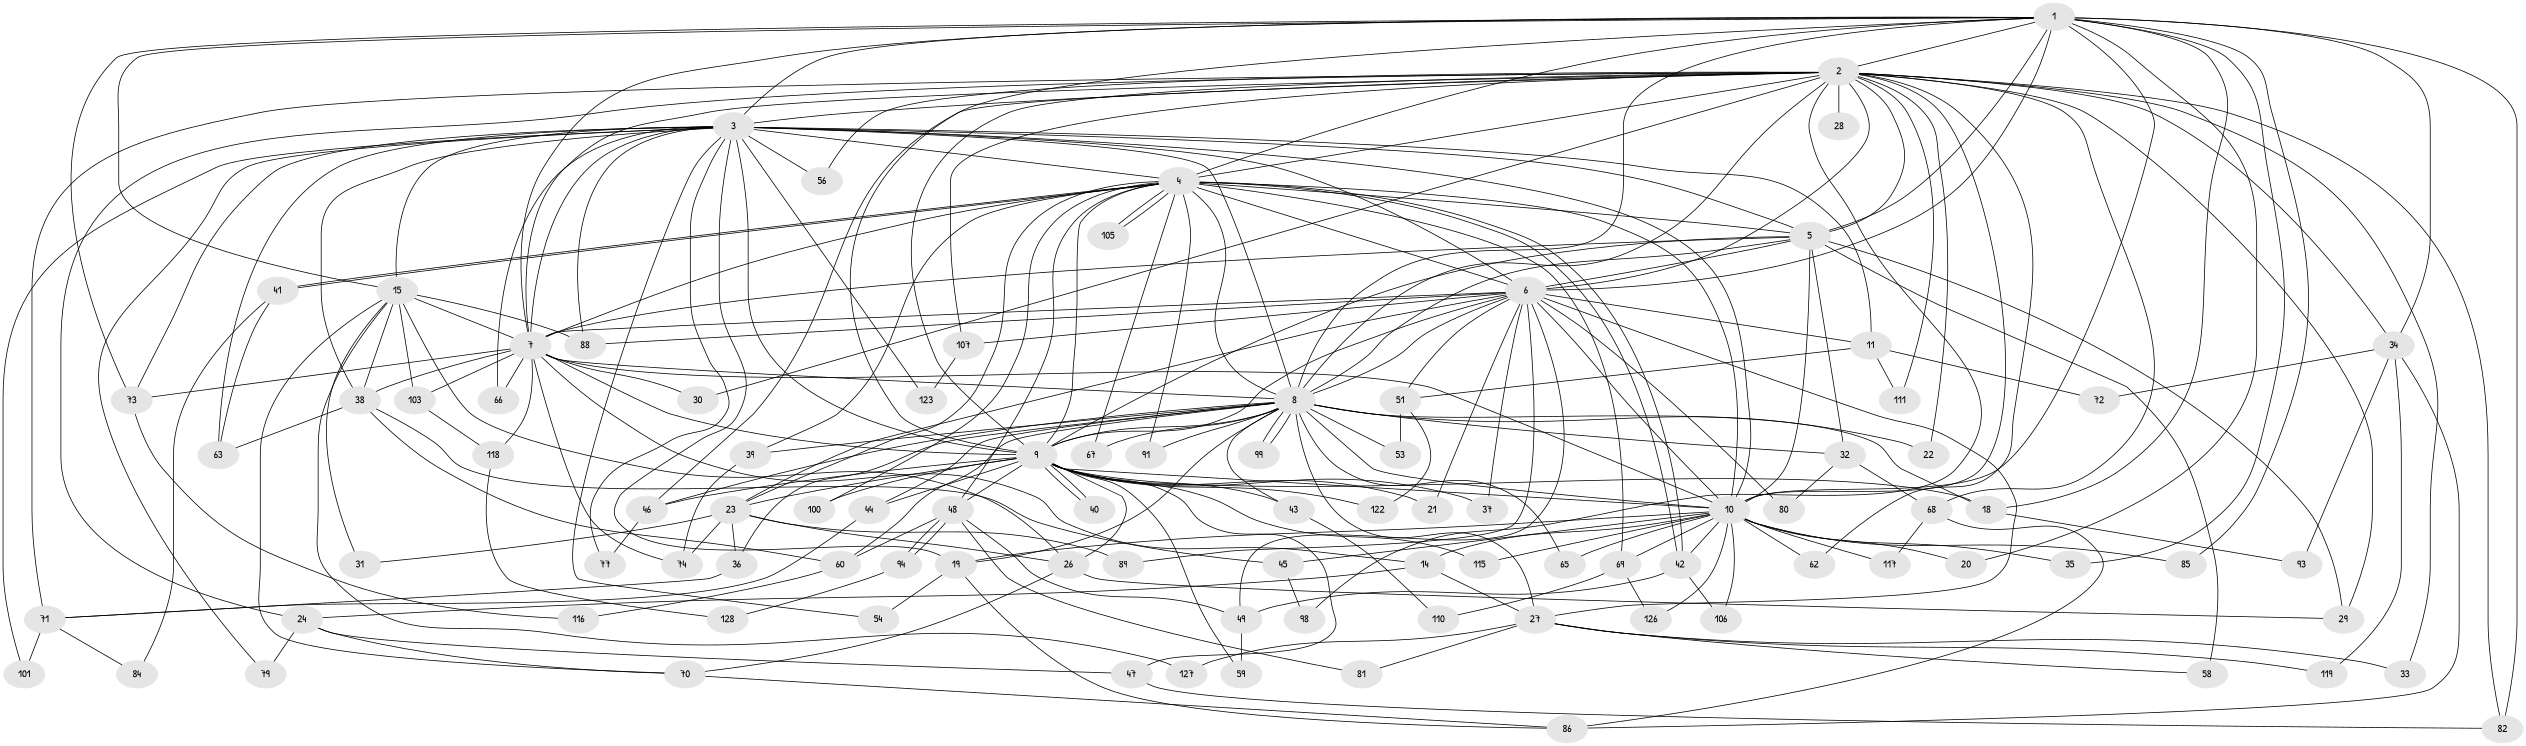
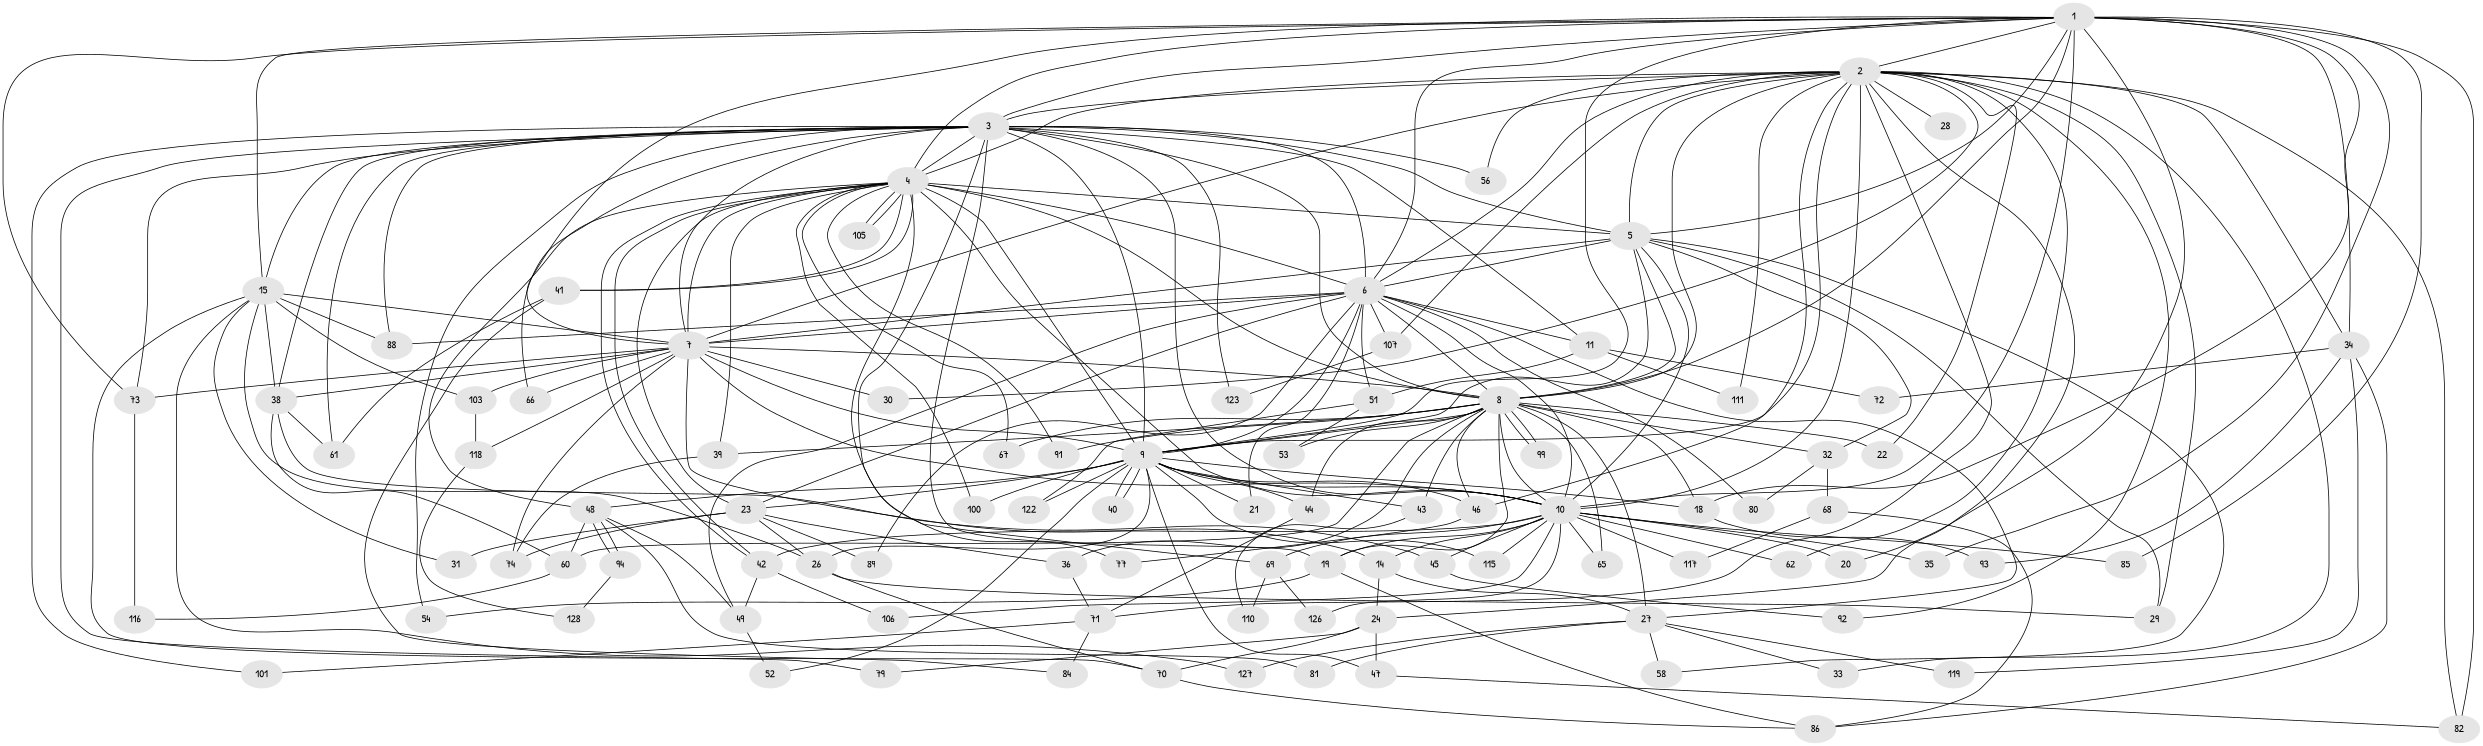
edge "2" -- "68": removed
node "63": label "63" -> "61"
node "37": removed
node "98": label "98" -> "92"
node "59": label "59" -> "52"
